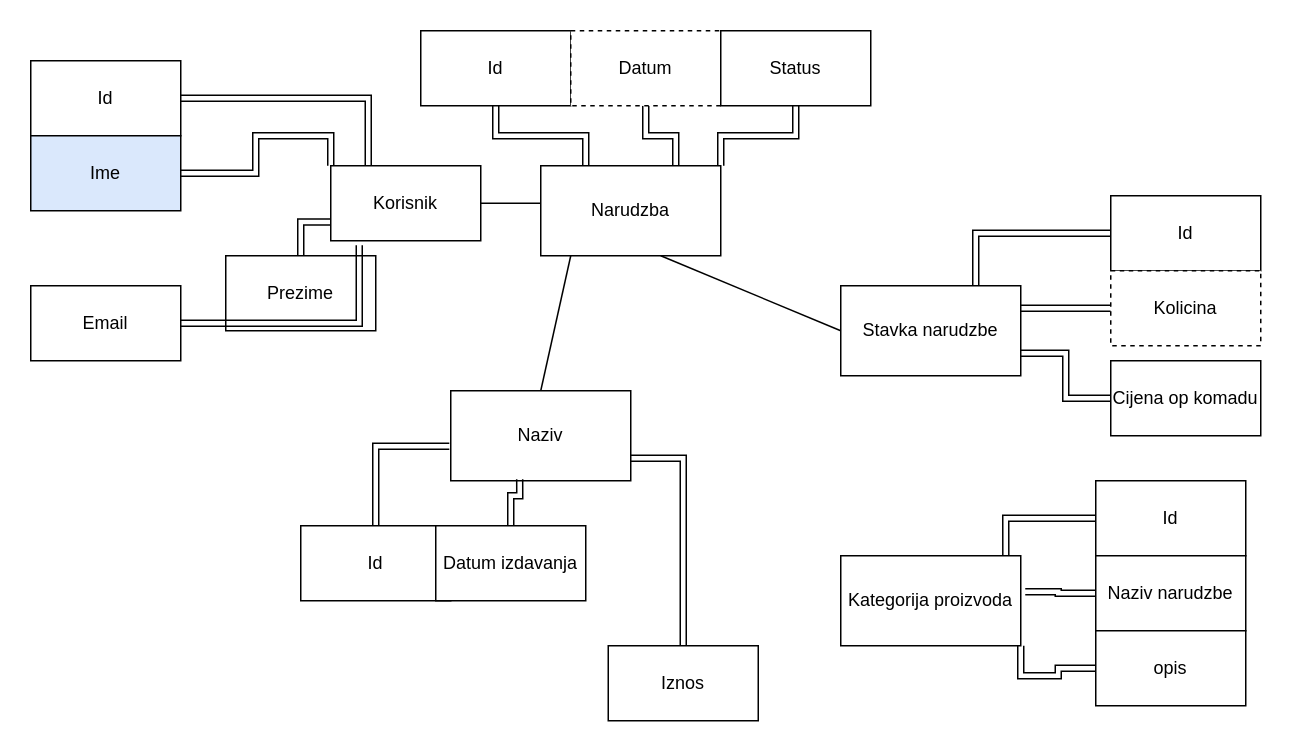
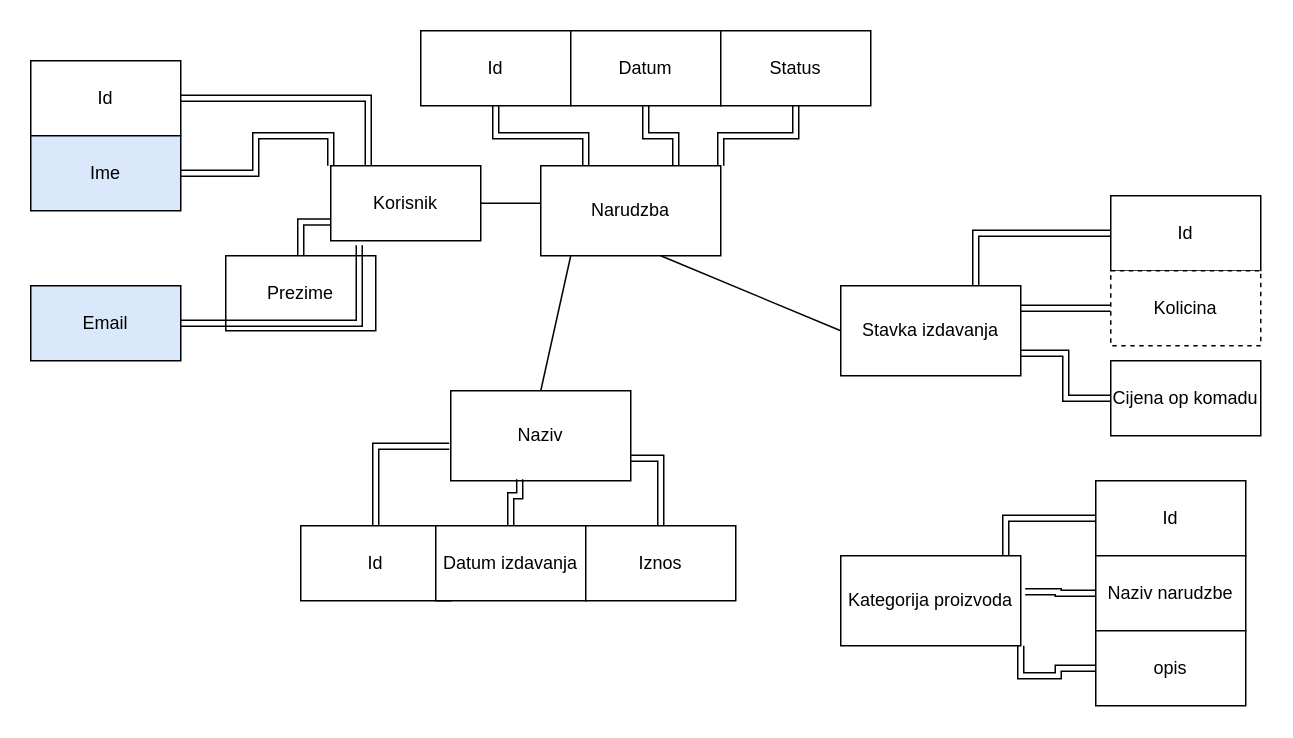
node "Datum": style dashed -> solid
node "Email": fillcolor #ffffff -> #dae8fc
node "Stavka narudzbe": label "Stavka narudzbe" -> "Stavka izdavanja"
node "Iznos": moved (683, 683) -> (661, 563)
